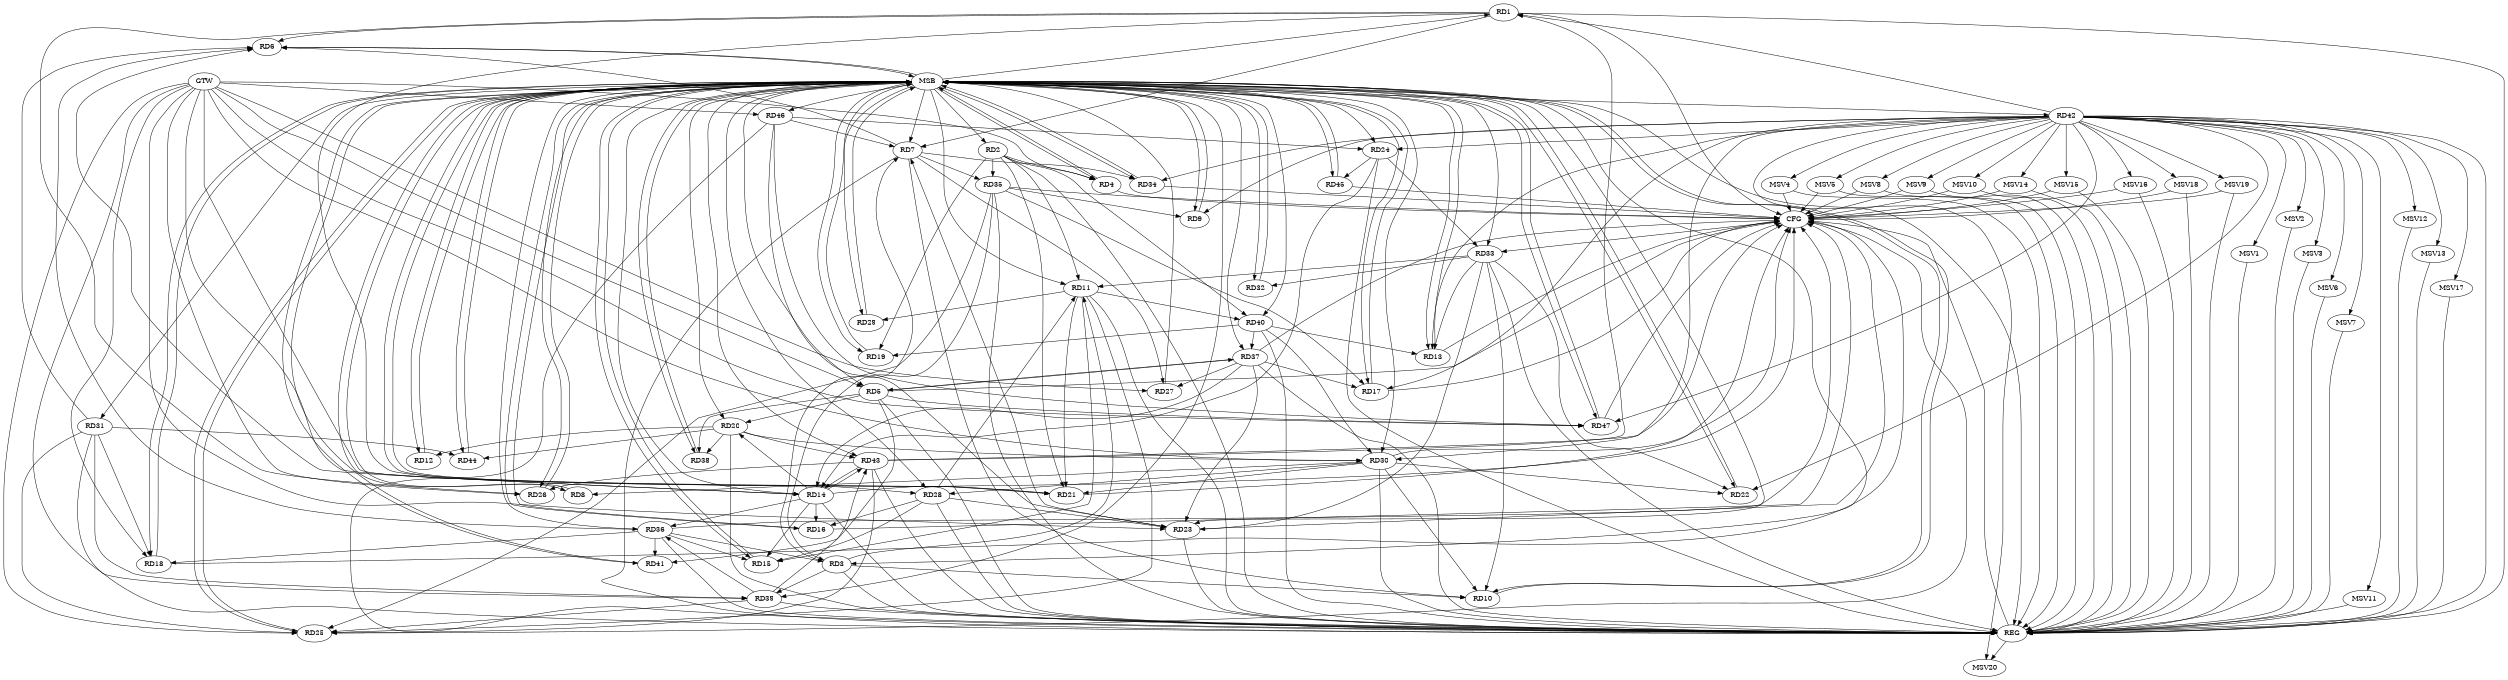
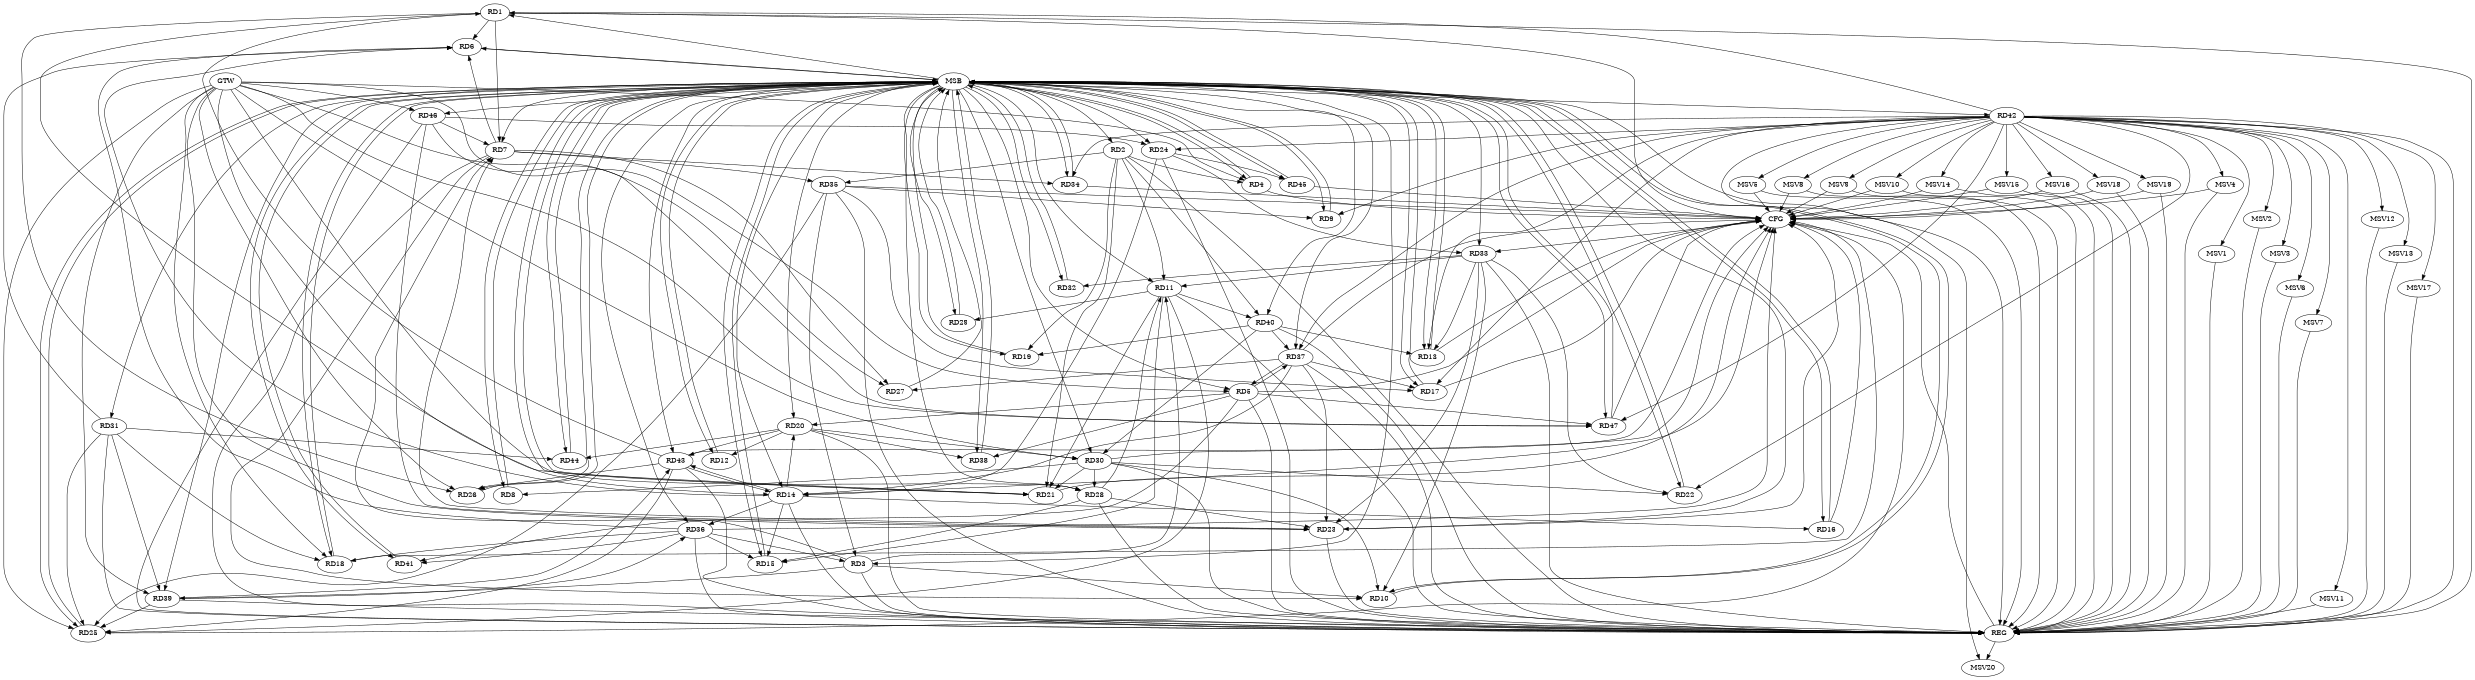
edge "RD42" -> "RD30": now "RD42" -> "RD37"
edge "RD28" -> "RD16": removed
